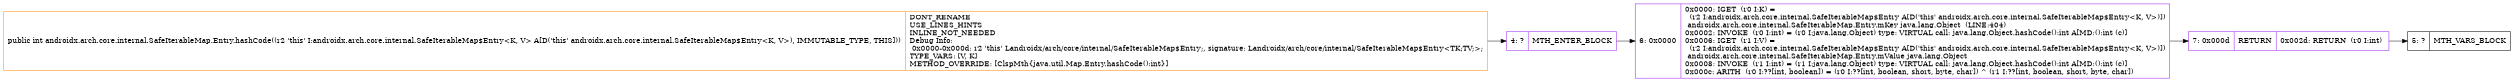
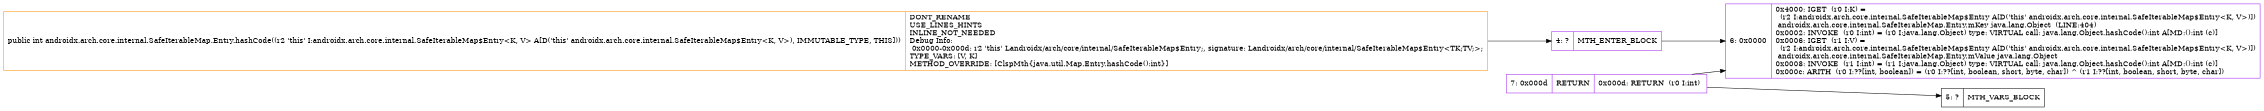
node "6: 0x0000": text "0x0000: IGET  (r0 I:K) =" -> "0x4000: IGET  (r0 I:K) ="
edge "6: 0x0000" -> "7: 0x000d": reversed
node "7: 0x000d": text "0x002d: RETURN  (r0 I:int)" -> "0x000d: RETURN  (r0 I:int)"
